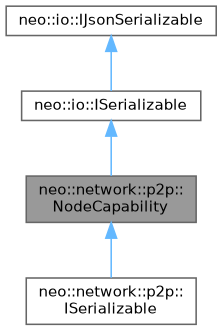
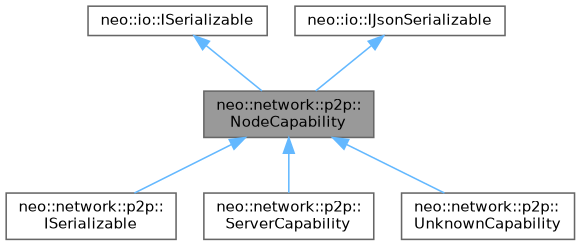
edge "neo::io::ISerializable" -> "neo::io::IJsonSerializable": now "neo::network::p2p:: NodeCapability" -> "neo::io::IJsonSerializable"
node "neo::network::p2p:: ServerCapability": added
node "neo::network::p2p:: UnknownCapability": added
